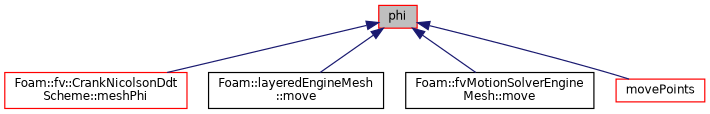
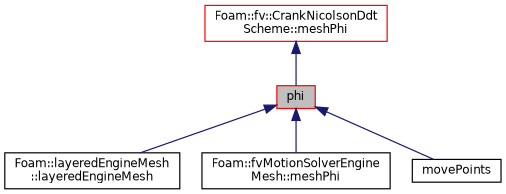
edge "Foam::fv::CrankNicolsonDdt Scheme::meshPhi" -> "phi": reversed
node "Foam::layeredEngineMesh ::move": label "Foam::layeredEngineMesh ::move" -> "Foam::layeredEngineMesh ::layeredEngineMesh"
node "Foam::fvMotionSolverEngine Mesh::move": label "Foam::fvMotionSolverEngine Mesh::move" -> "Foam::fvMotionSolverEngine Mesh::meshPhi"
node "movePoints": color red -> black
